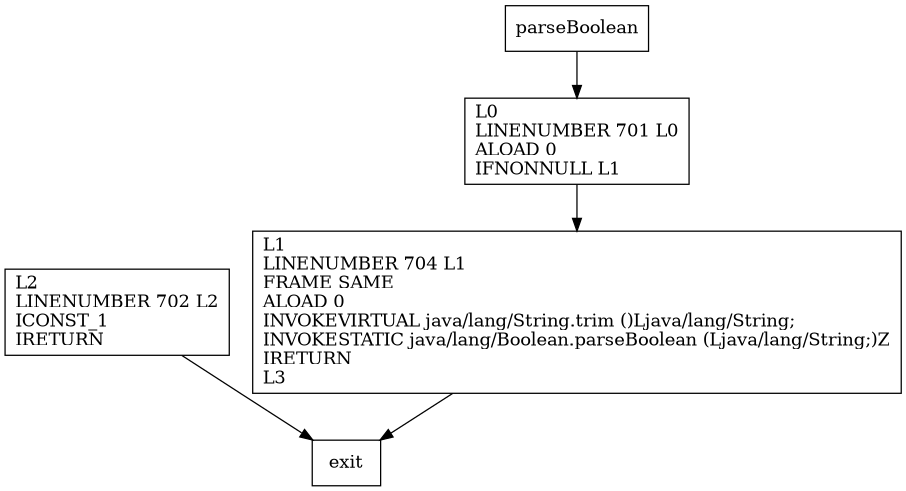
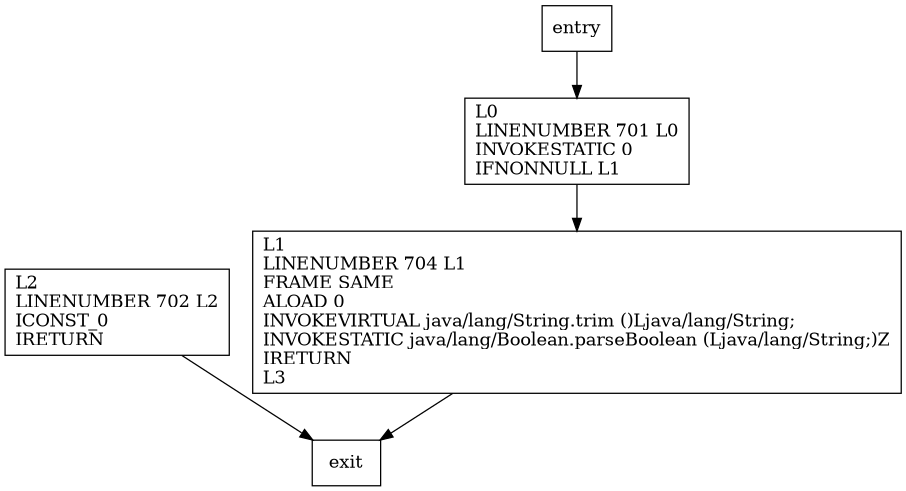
node "parseBoolean": label "parseBoolean" -> "entry"
node "L0 LINENUMBER 701 L0 ALOAD 0 IFNONNULL L1": label "L0 LINENUMBER 701 L0 ALOAD 0 IFNONNULL L1" -> "L0 LINENUMBER 701 L0 INVOKESTATIC 0 IFNONNULL L1"
node "L2 LINENUMBER 702 L2 ICONST_1 IRETURN": label "L2 LINENUMBER 702 L2 ICONST_1 IRETURN" -> "L2 LINENUMBER 702 L2 ICONST_0 IRETURN"
